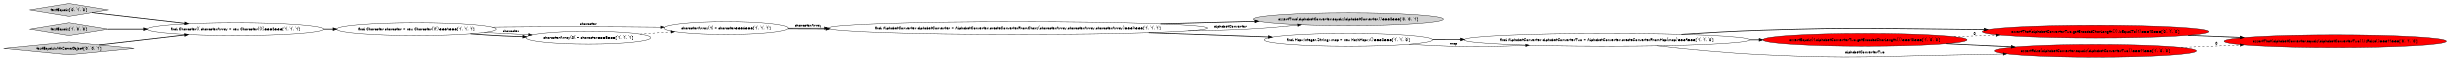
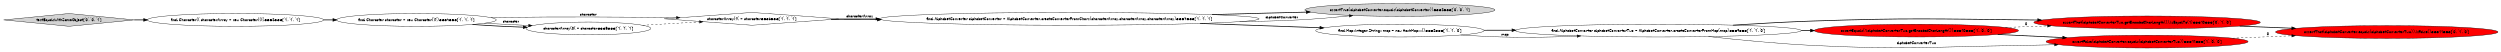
node "testEquals['0', '1', '0']": removed
node "characterArray(1( = character@@@6@@@['1', '1', '1']": shape ellipse -> diamond
node "testEquals['1', '0', '0']": removed
